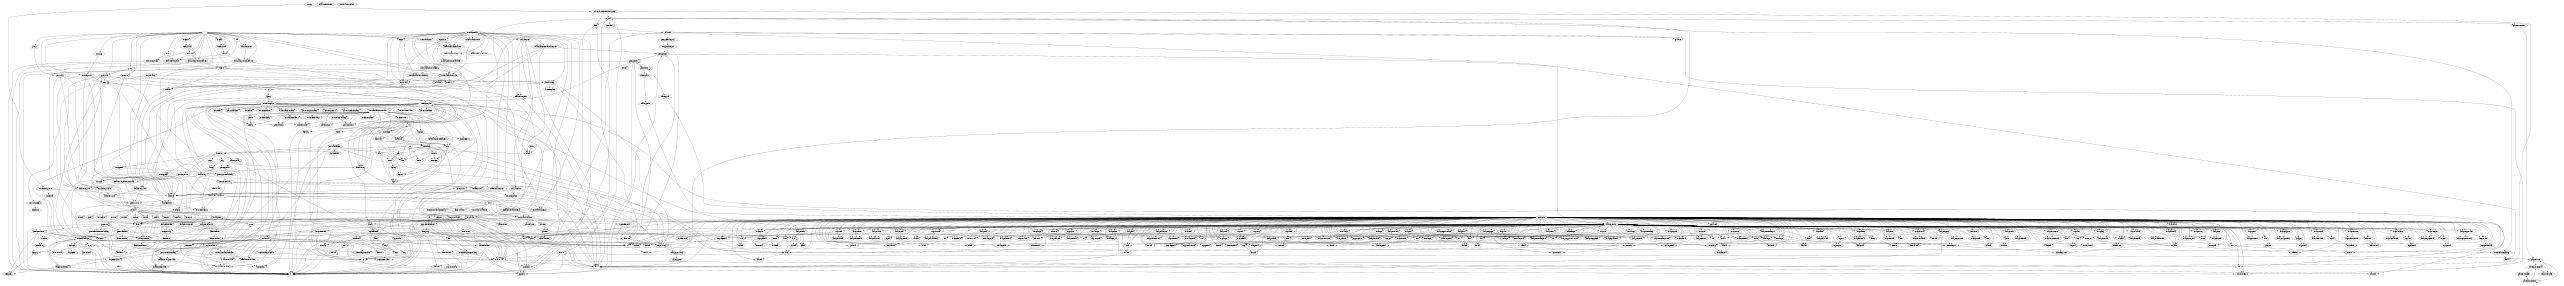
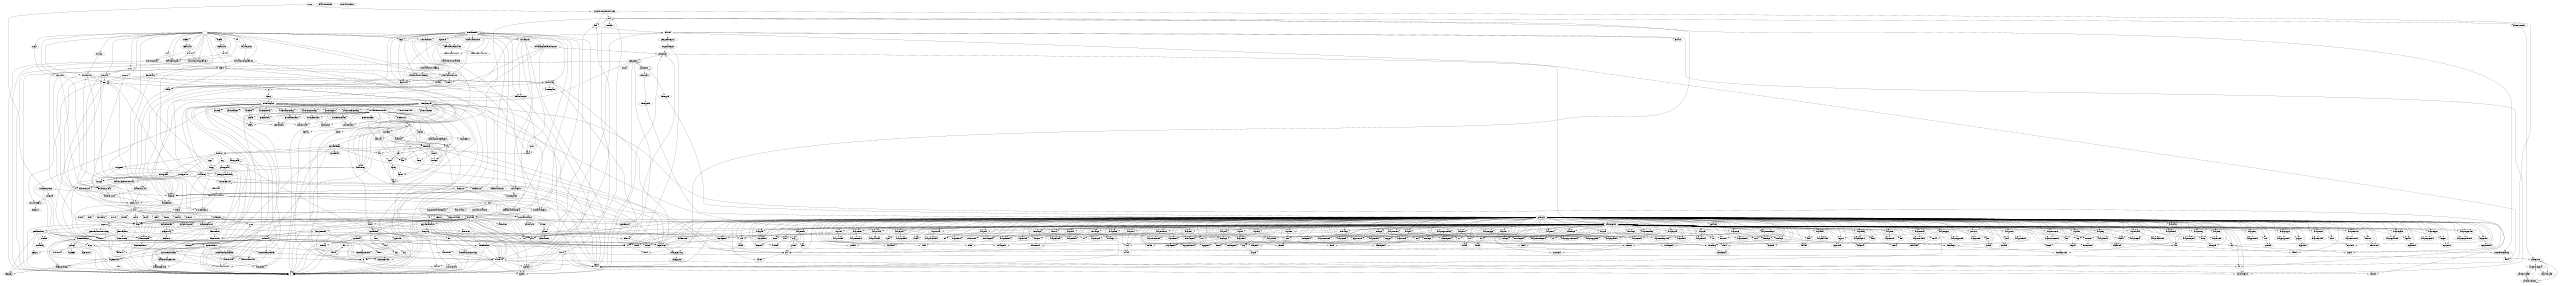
node "bpchar": label "bpchar" -> "vectorOid"
